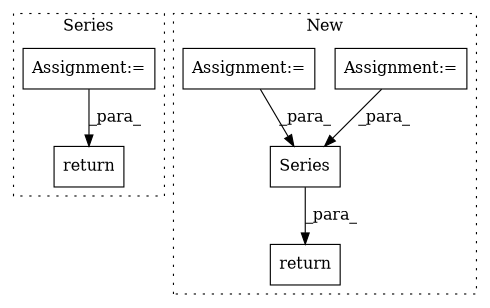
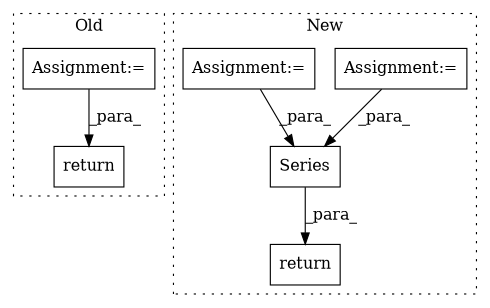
cluster "Series": label "Series" -> "Old"
